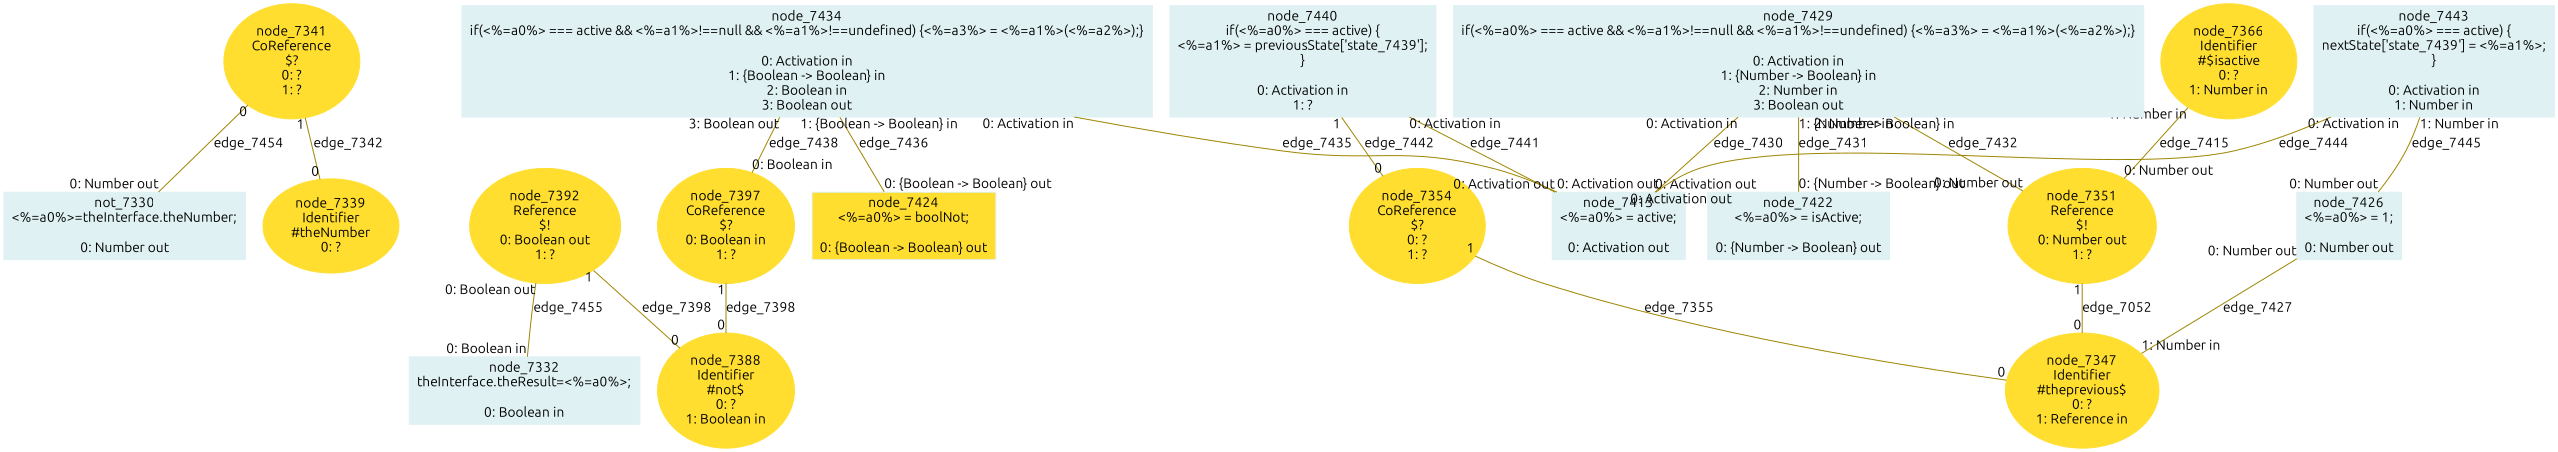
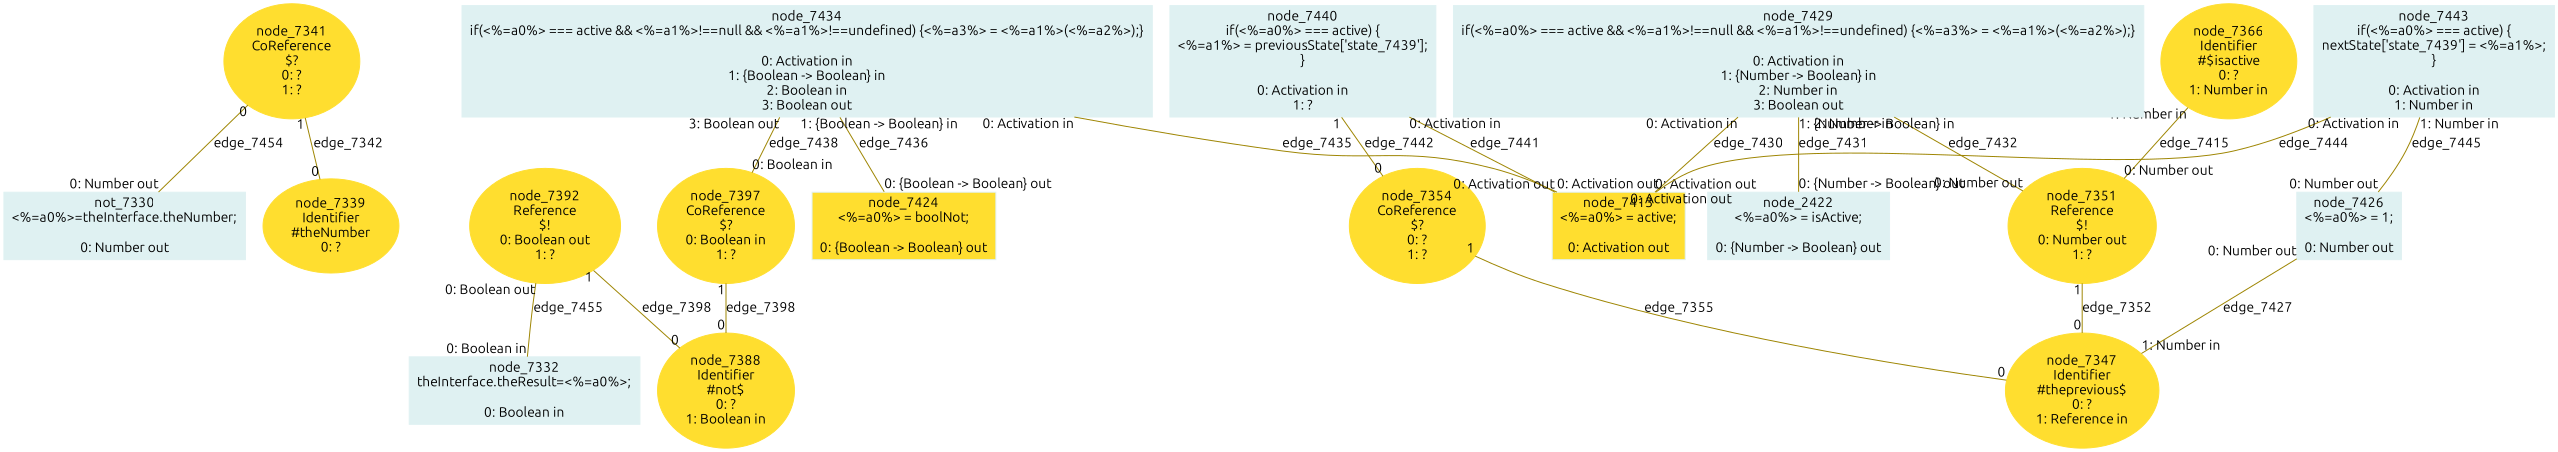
node "node_7413 <%=a0%> = active; 0: Activation out": fillcolor #dff1f2 -> #ffde2f
node "node_7422 <%=a0%> = isActive; 0: {Number -> Boolean} out": label "node_7422 <%=a0%> = isActive; 0: {Number -> Boolean} out" -> "node_2422 <%=a0%> = isActive; 0: {Number -> Boolean} out"
edge "node_7351 Reference $! 0: Number out 1: ?" -- "node_7347 Identifier #theprevious$ 0: ? 1: Reference in": label "edge_7052" -> "edge_7352"
